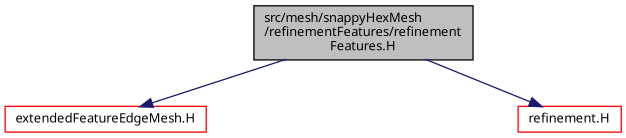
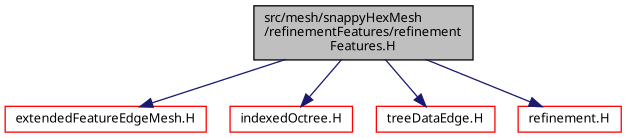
node "indexedOctree.H": added
node "treeDataEdge.H": added
